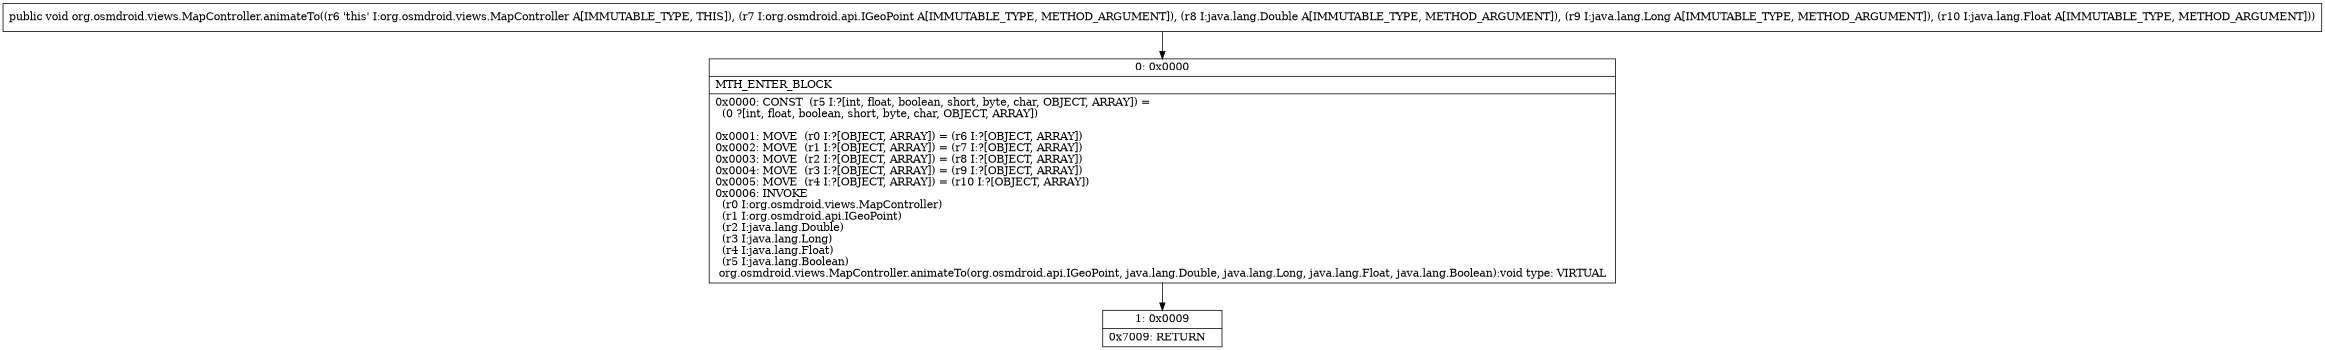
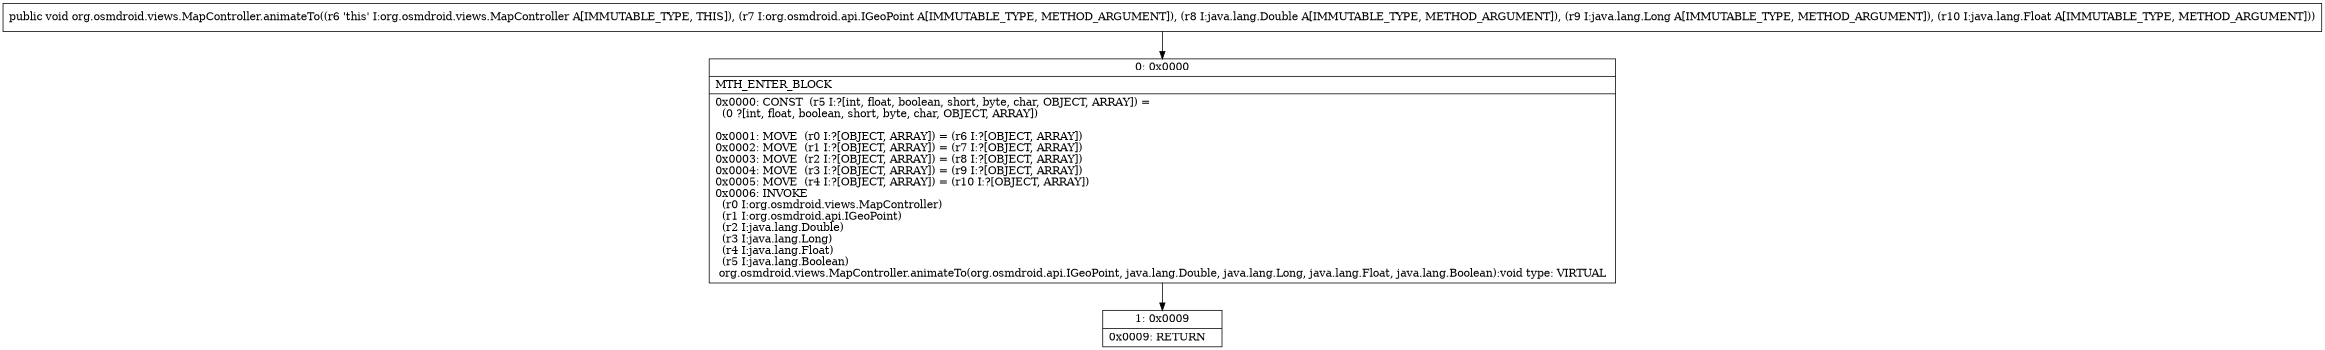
node "1: 0x0009": text "0x7009: RETURN" -> "0x0009: RETURN"
